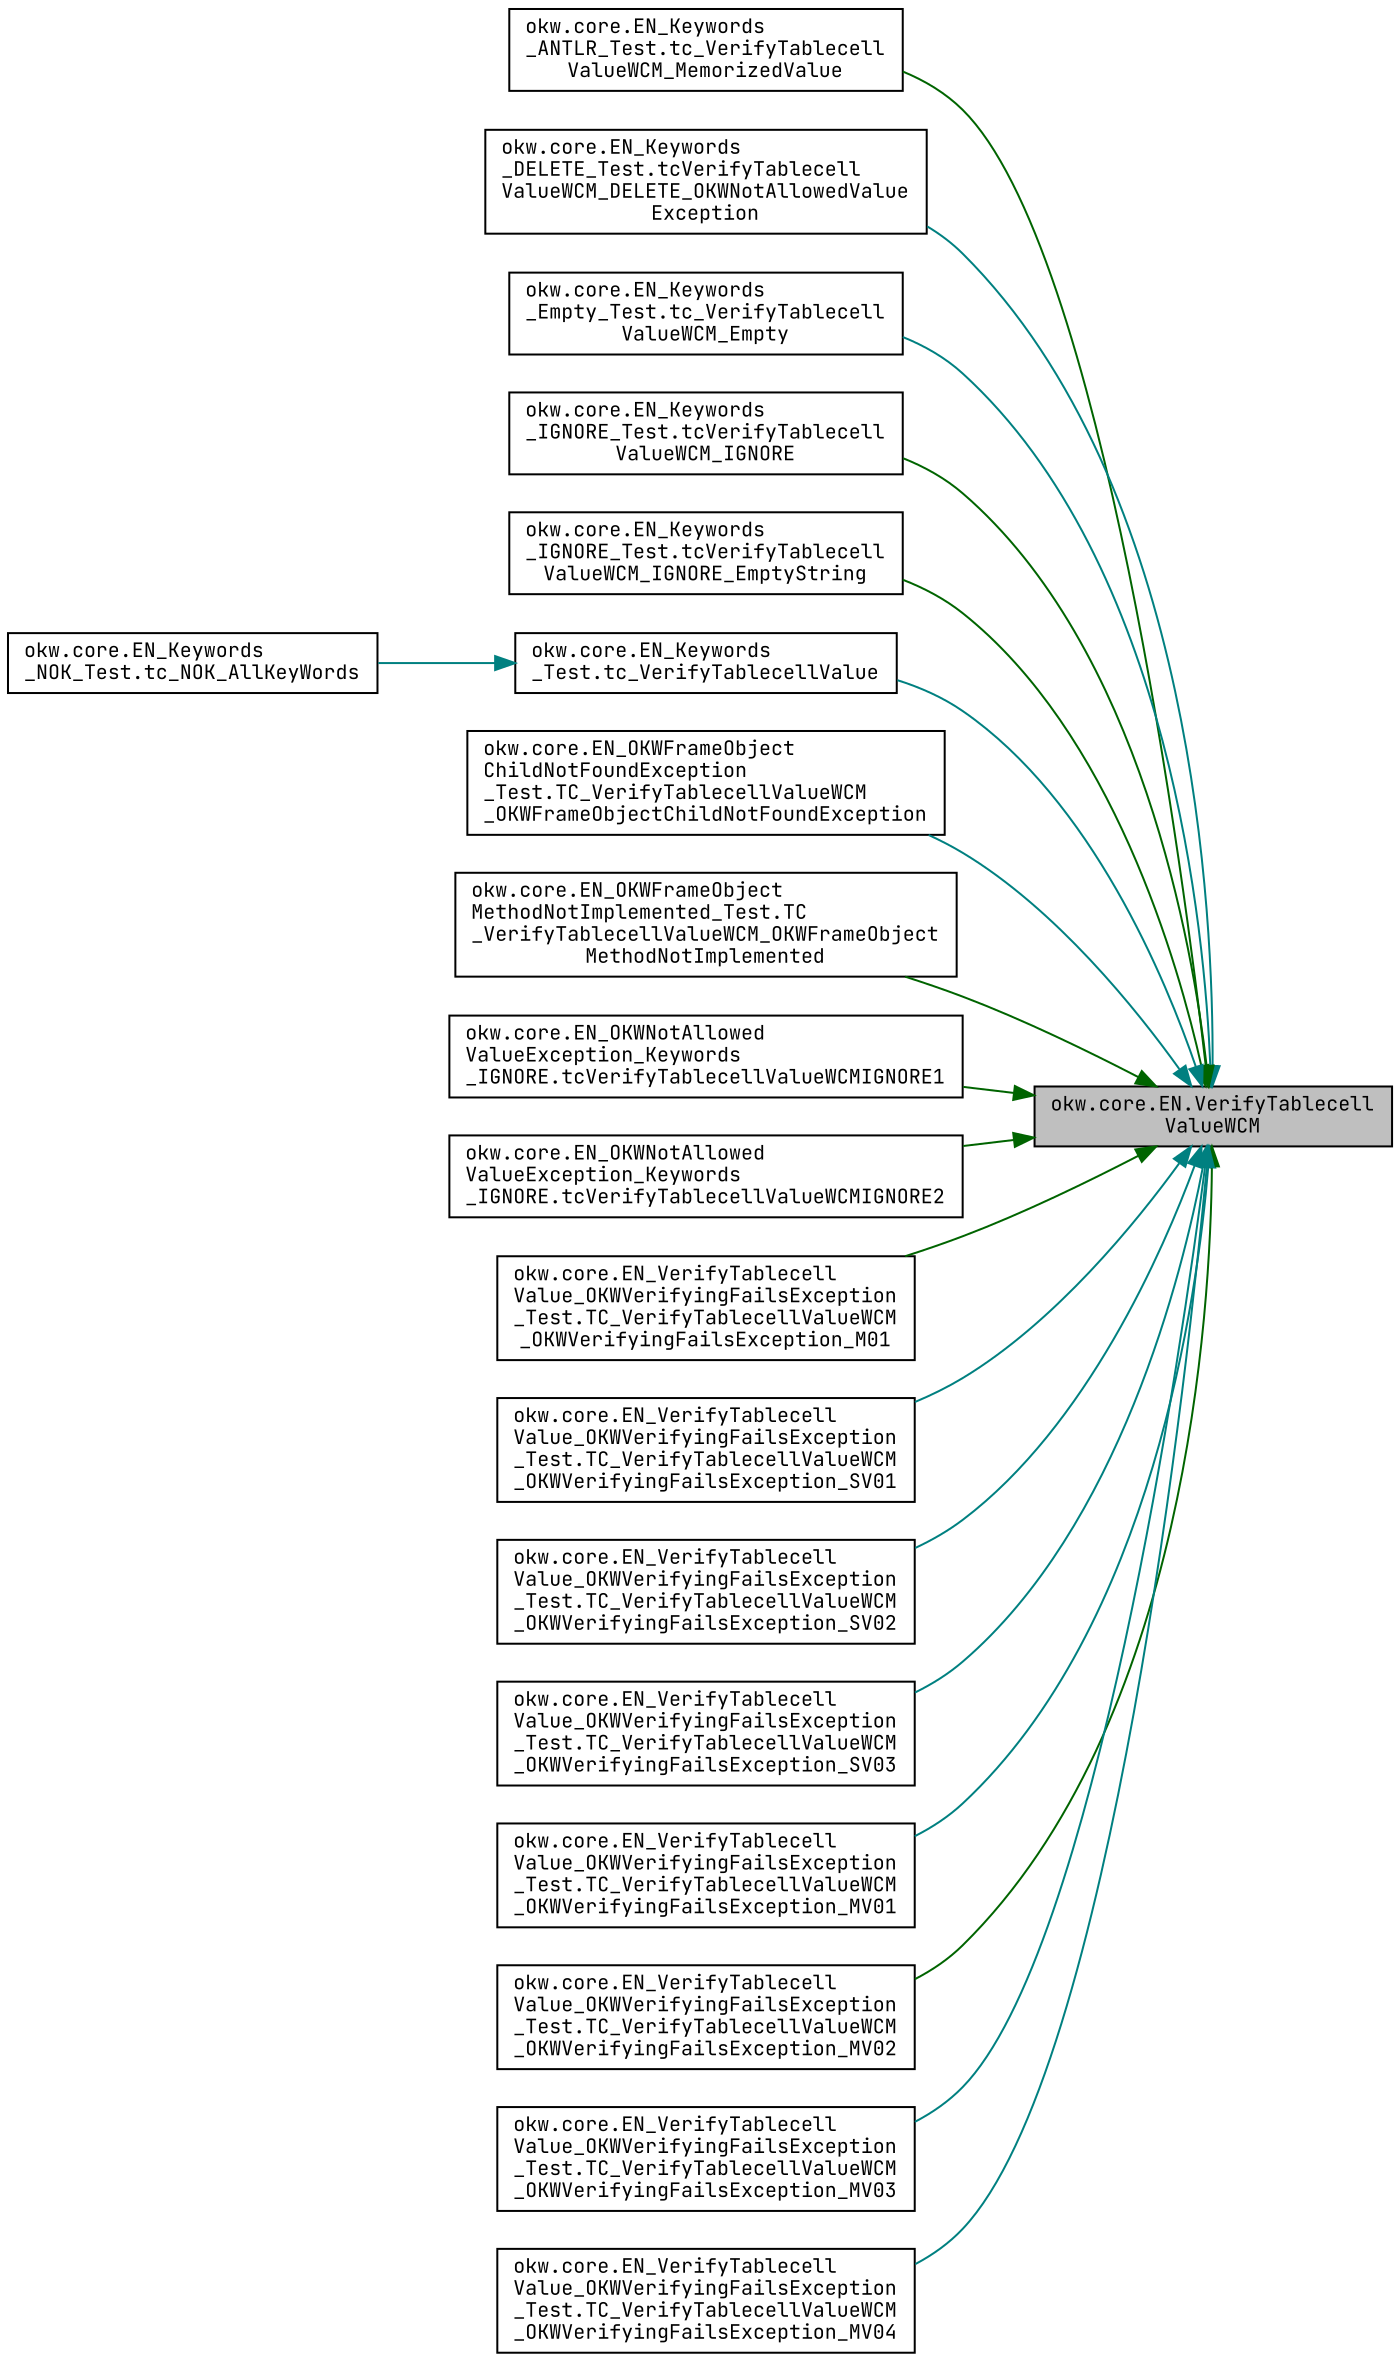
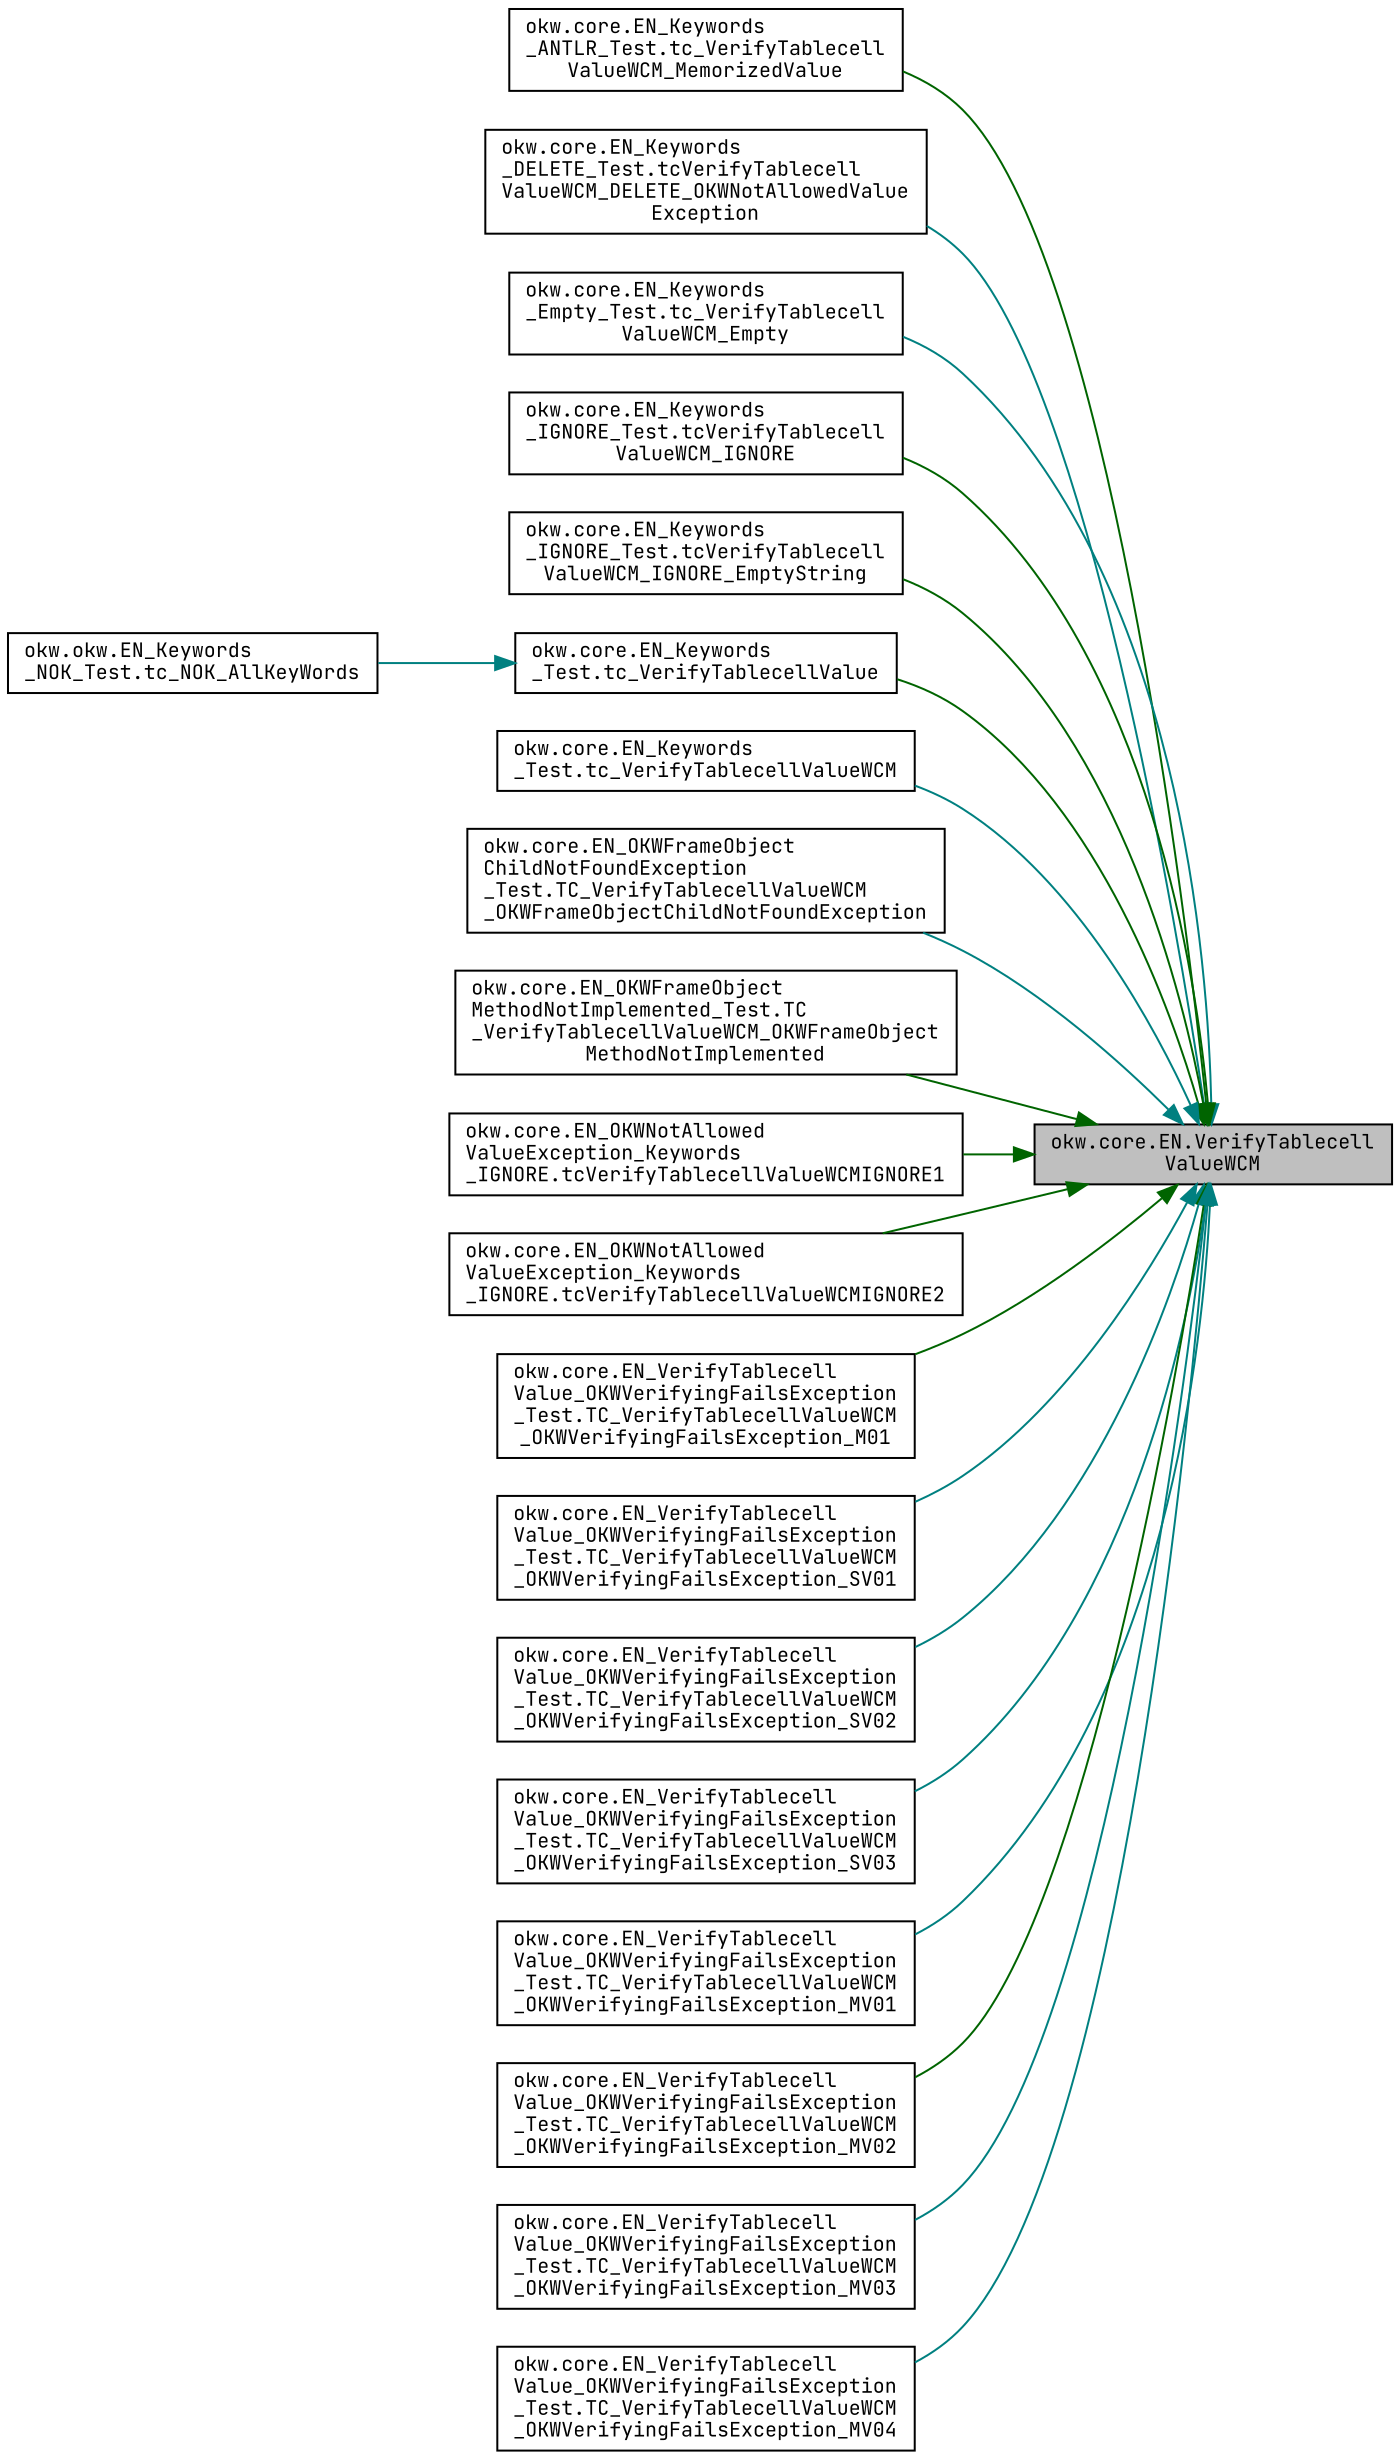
node "okw.core.EN_Keywords _NOK_Test.tc_NOK_AllKeyWords": label "okw.core.EN_Keywords _NOK_Test.tc_NOK_AllKeyWords" -> "okw.okw.EN_Keywords _NOK_Test.tc_NOK_AllKeyWords"
node "okw.core.EN_Keywords _Test.tc_VerifyTablecellValueWCM": added
edge "okw.core.EN_Keywords _Test.tc_VerifyTablecellValue" -> "okw.core.EN.VerifyTablecell ValueWCM": color teal -> darkgreen
